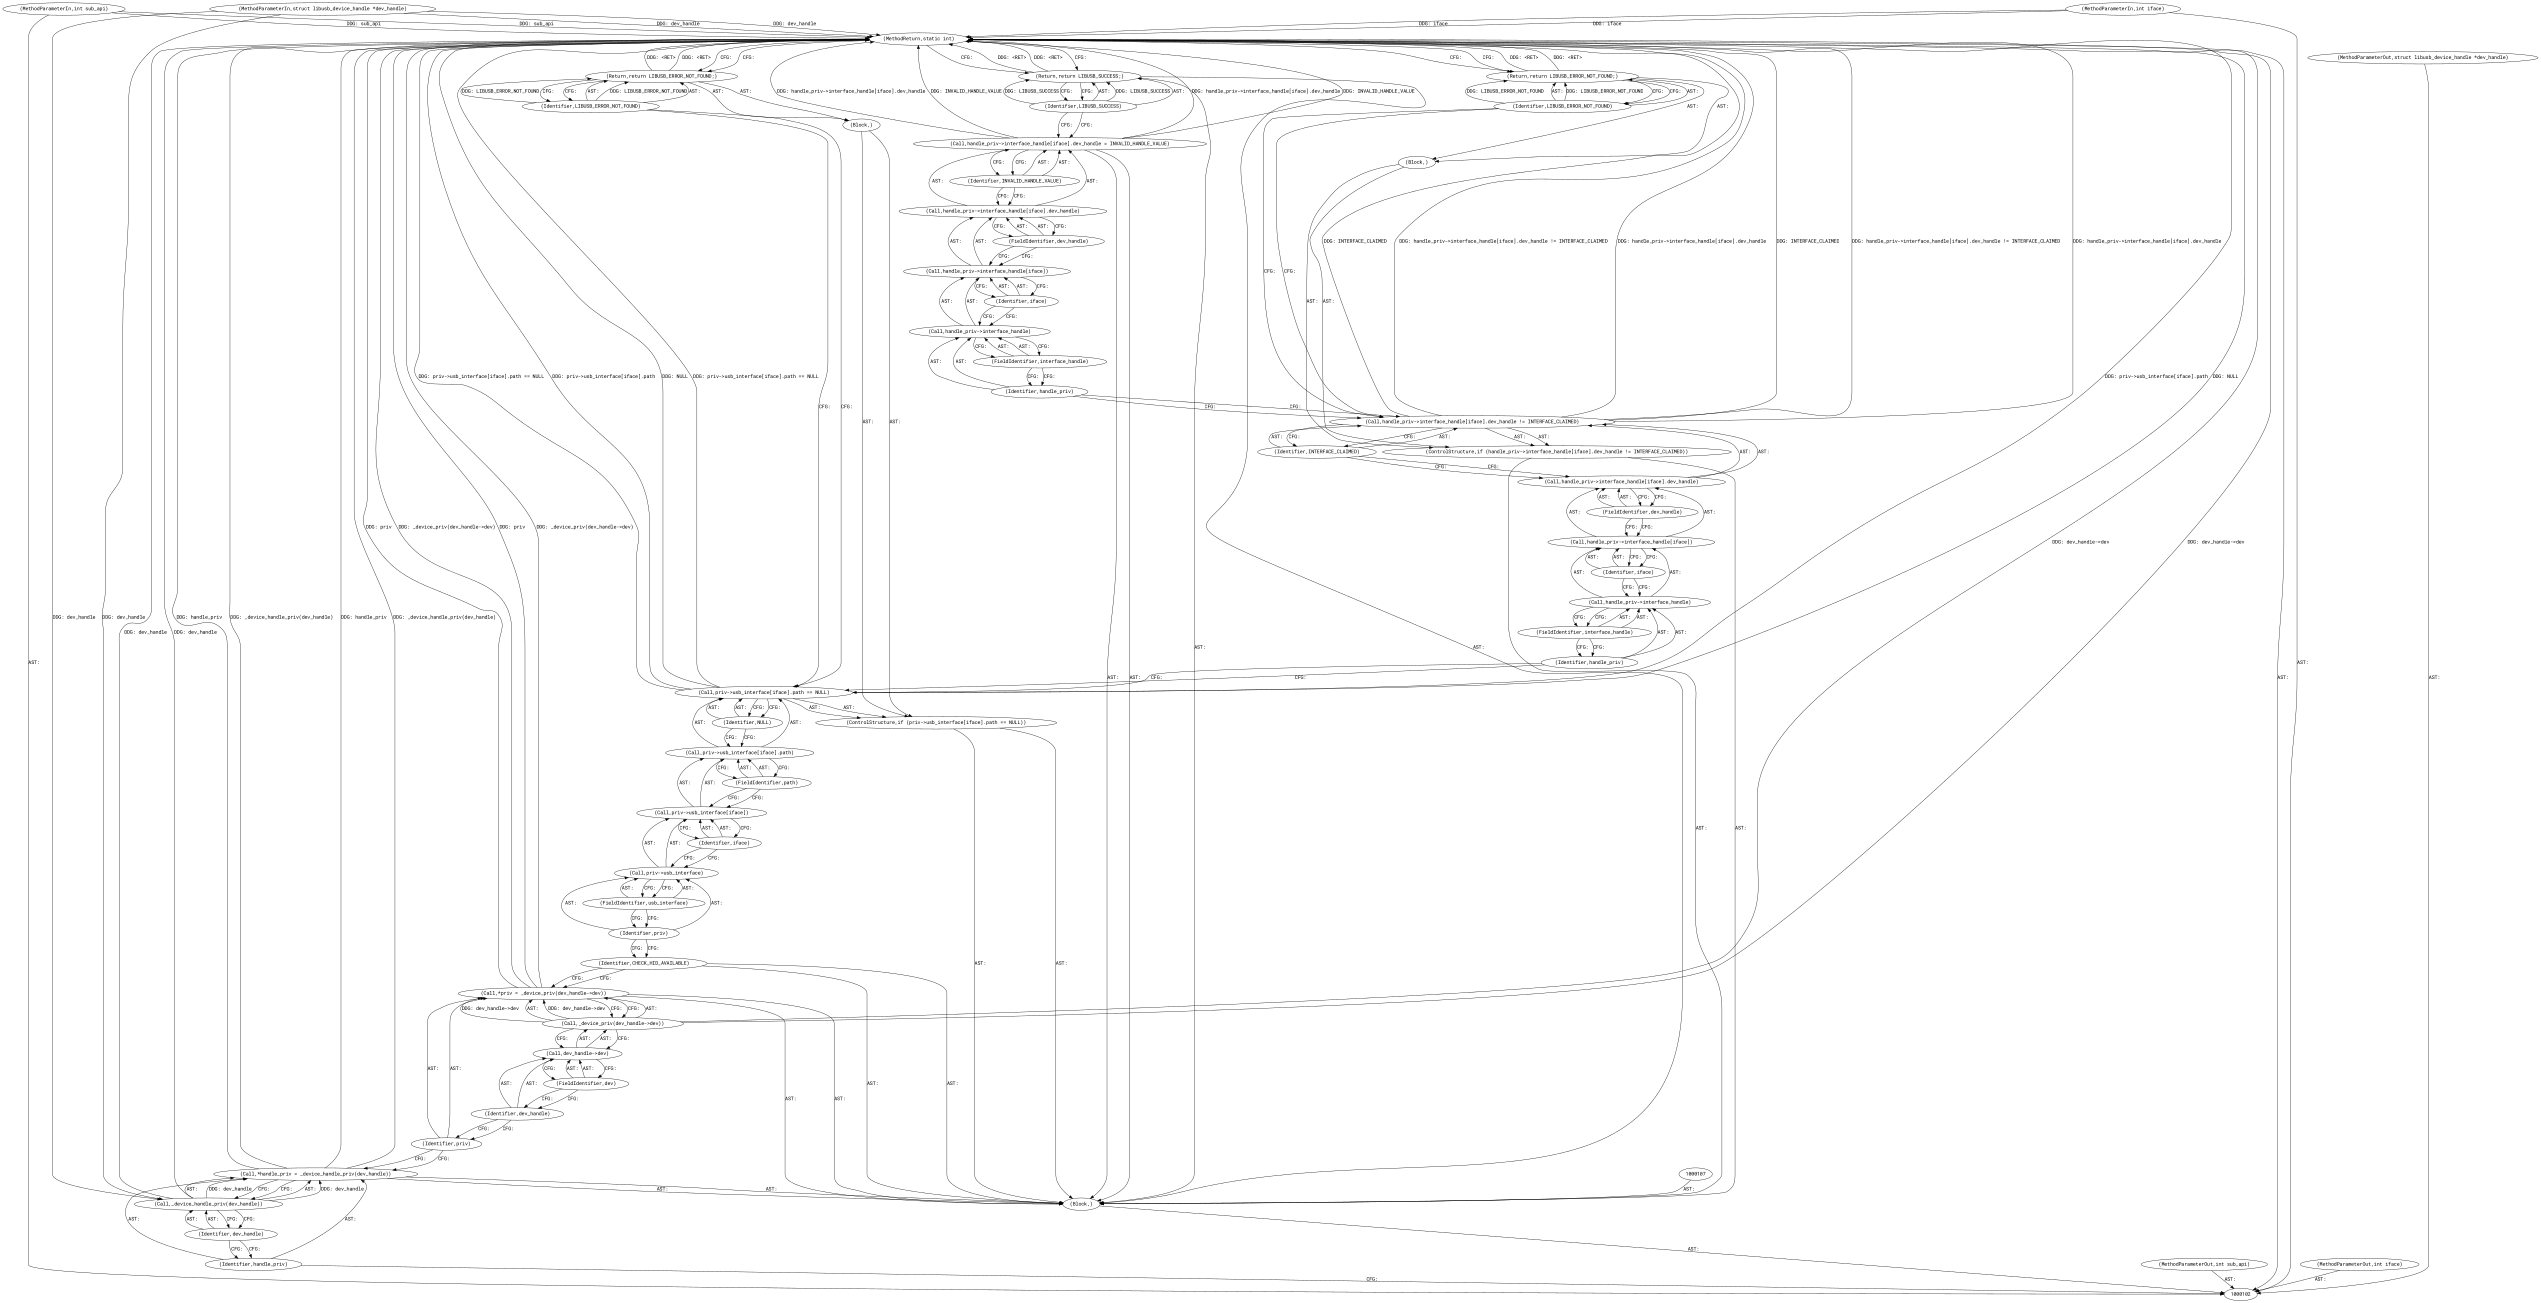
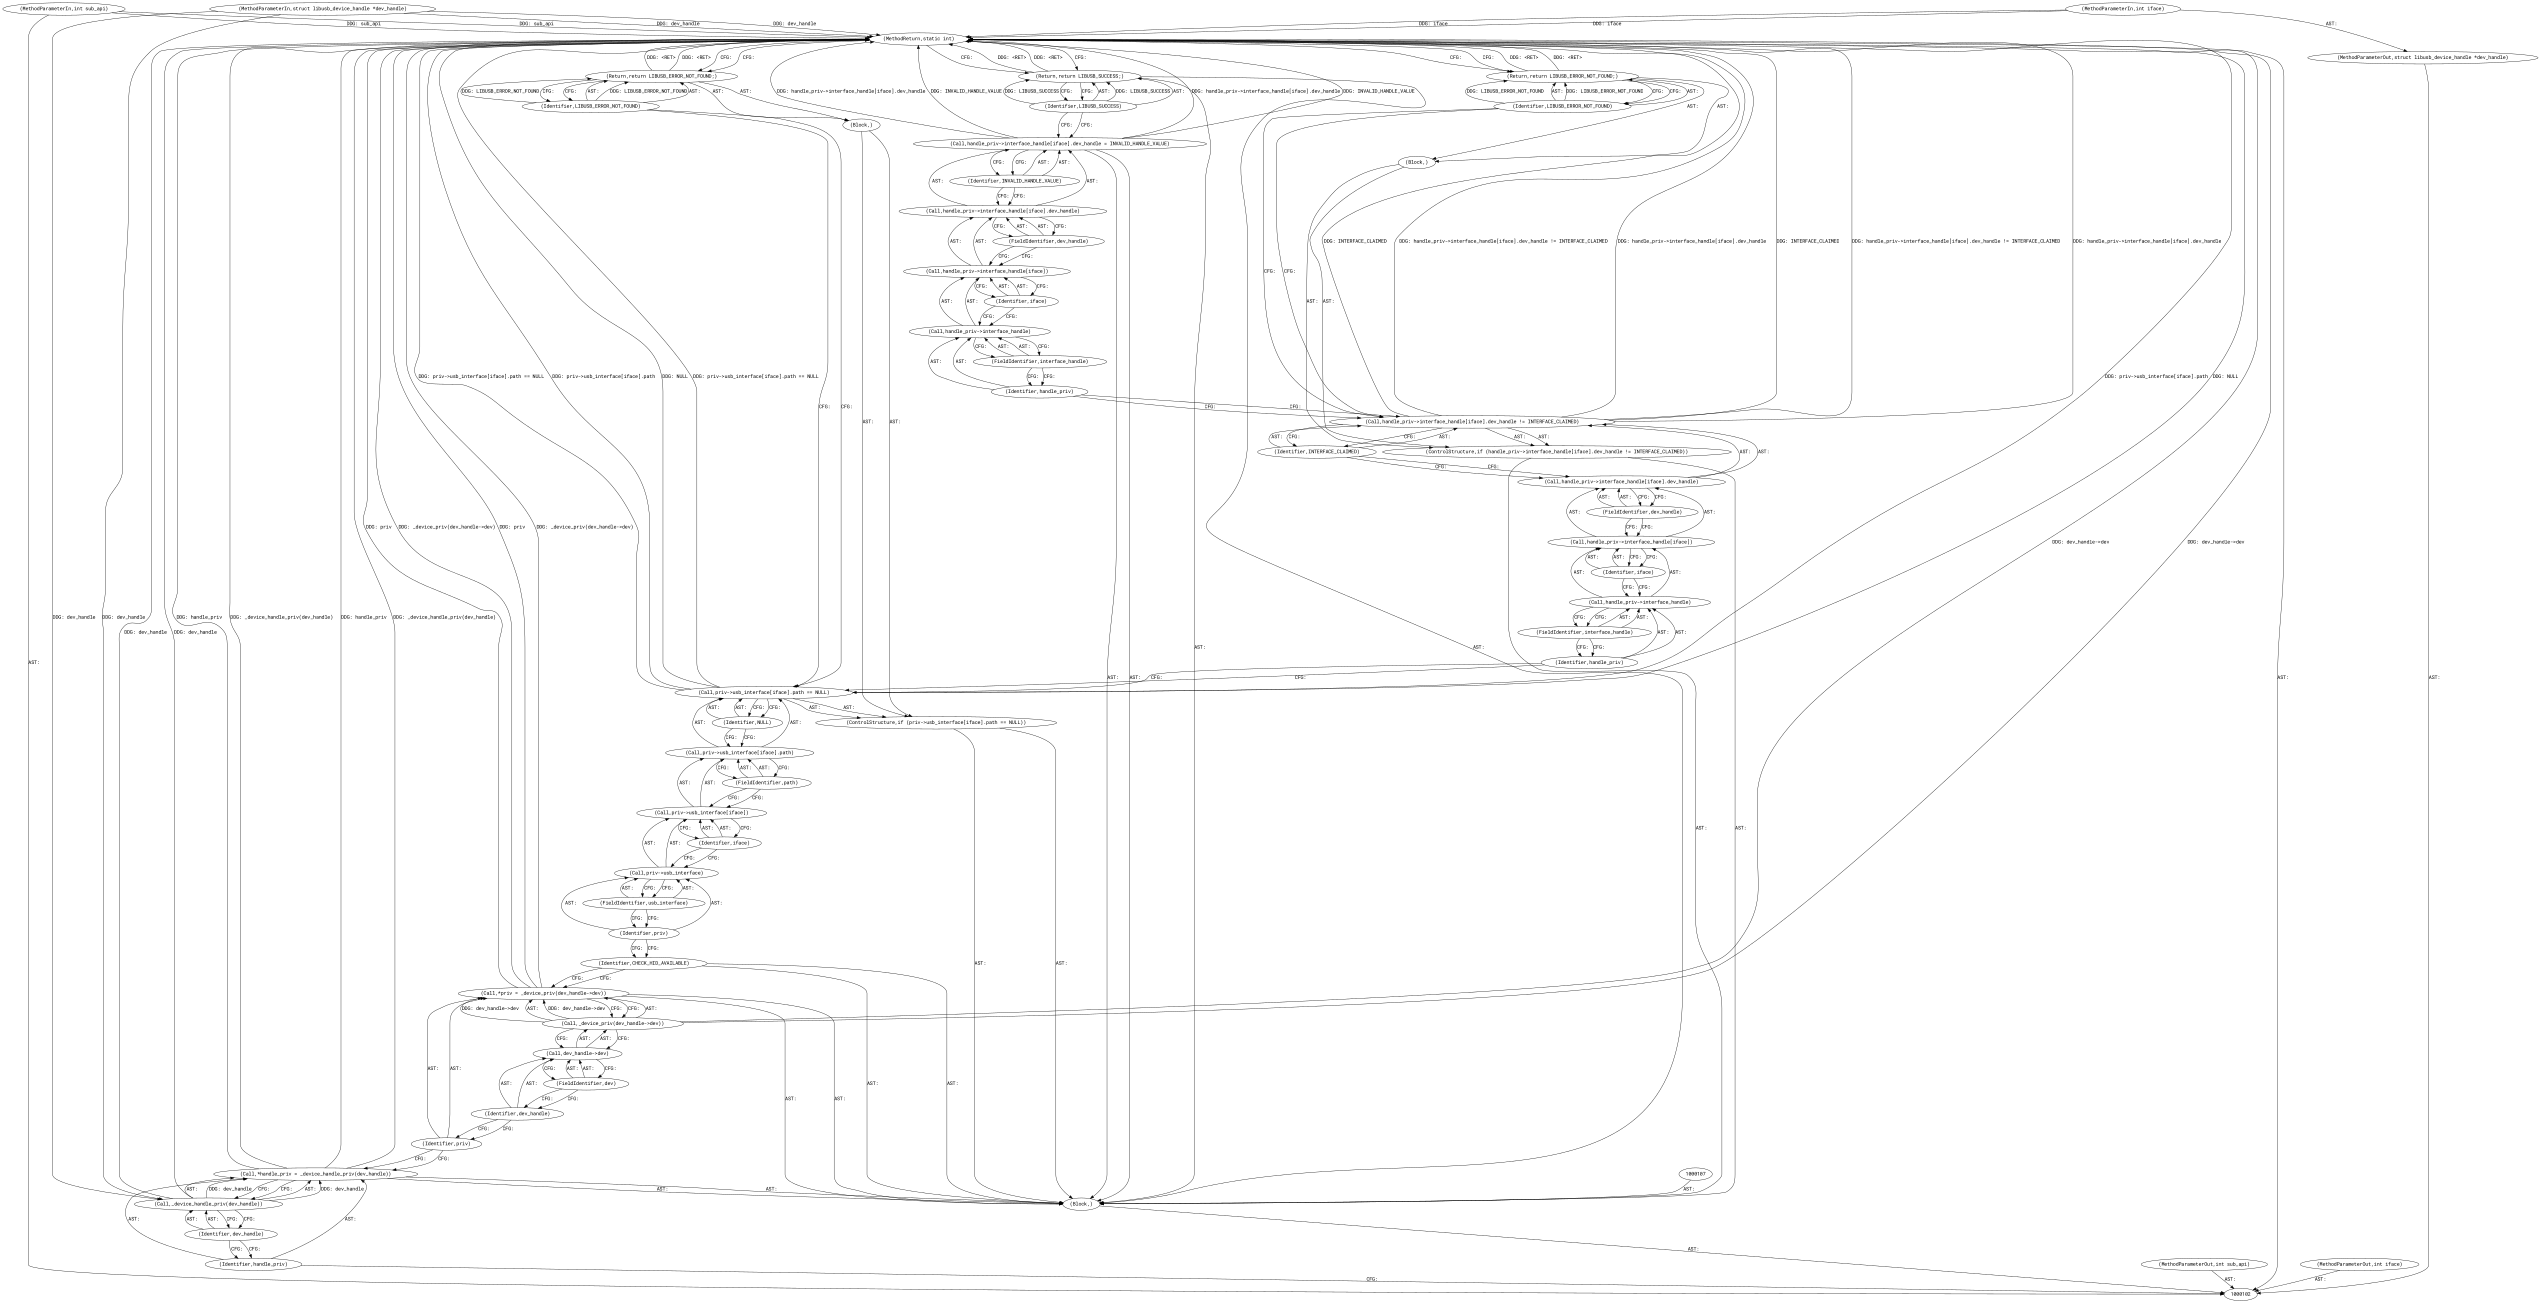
edge "(MethodParameterIn,int iface)" -> "1000102": now "(MethodParameterIn,int iface)" -> "(MethodParameterOut,struct libusb_device_handle *dev_handle)"
